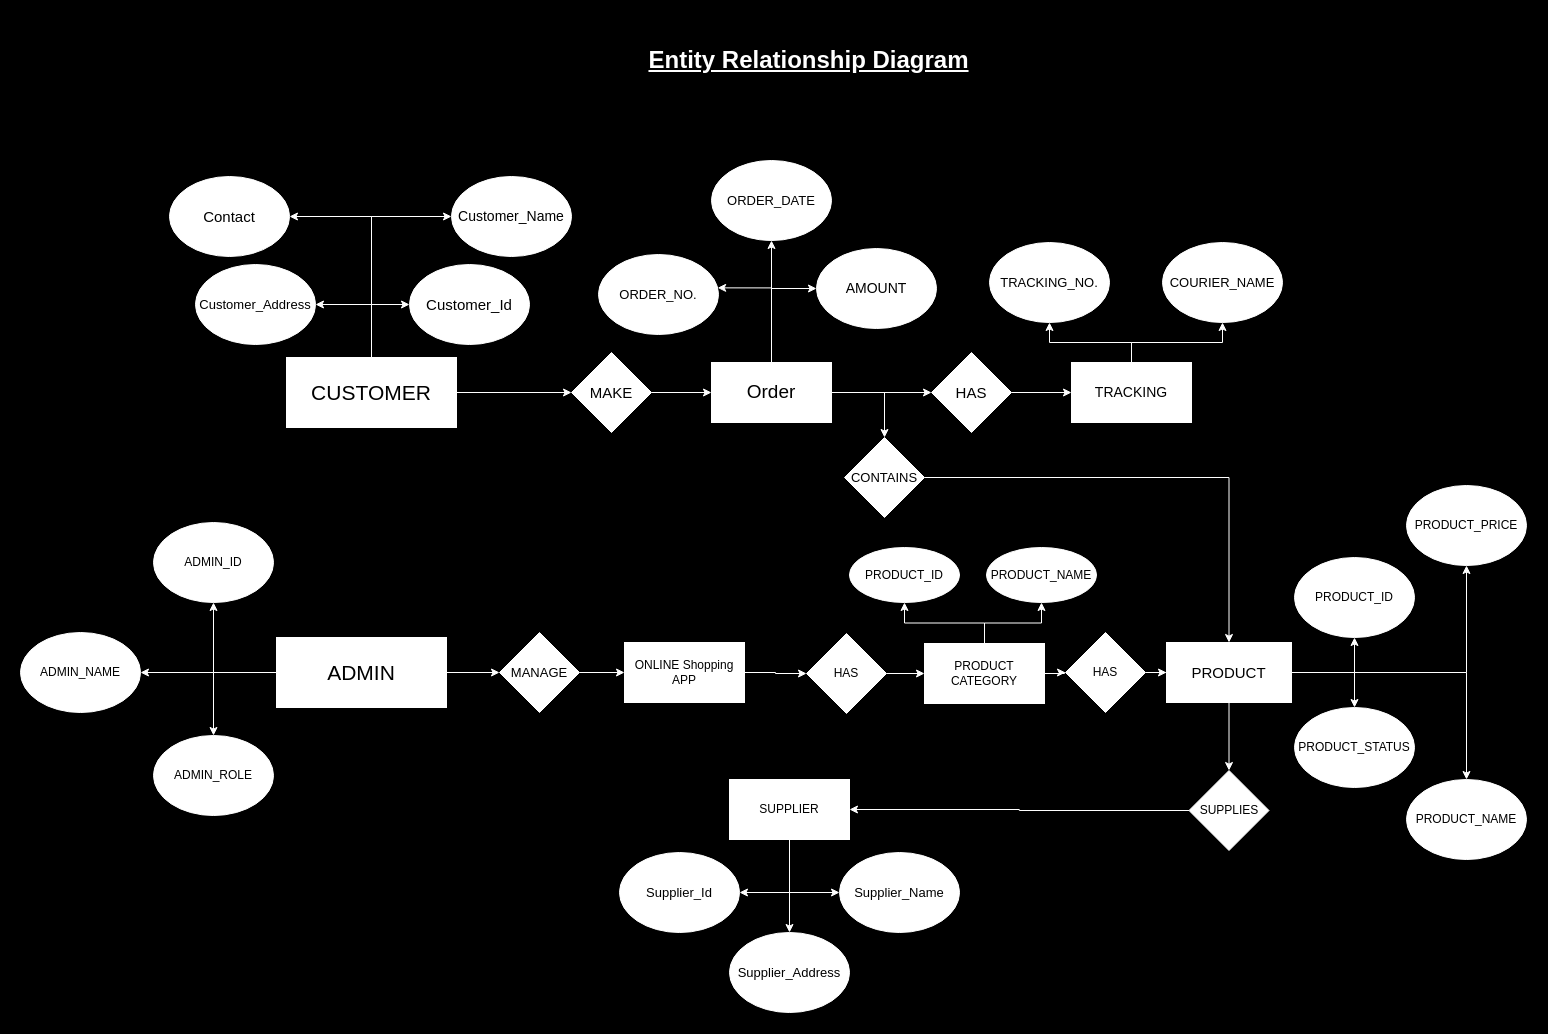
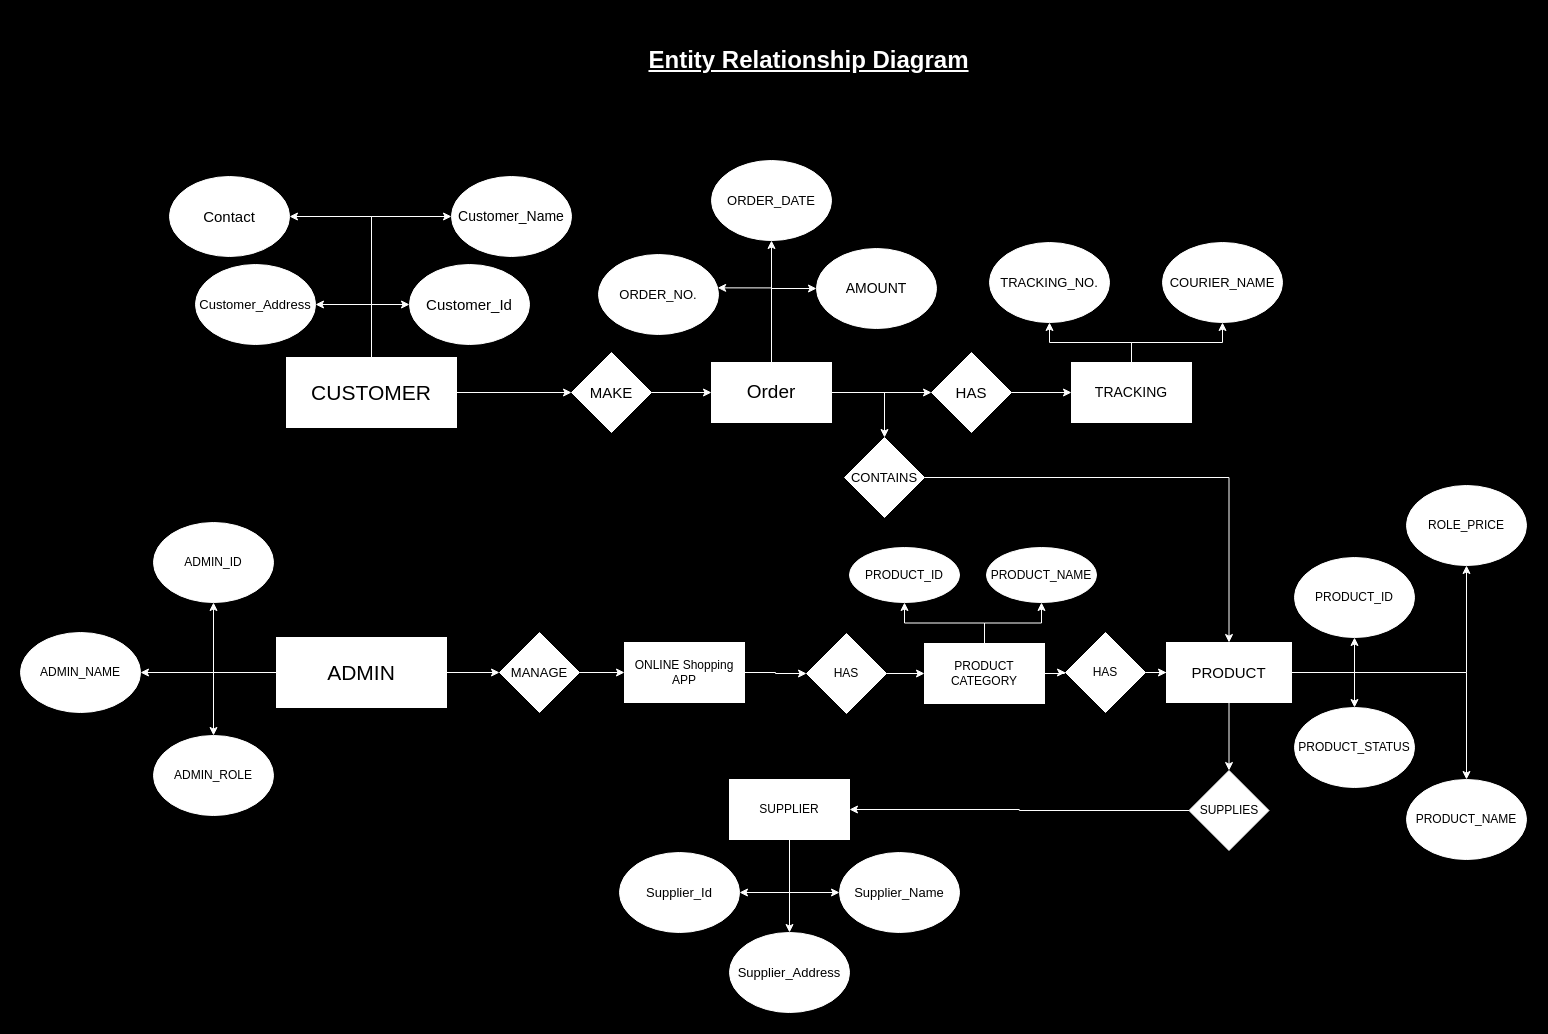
node "PRODUCT_PRICE": label "PRODUCT_PRICE" -> "ROLE_PRICE"
